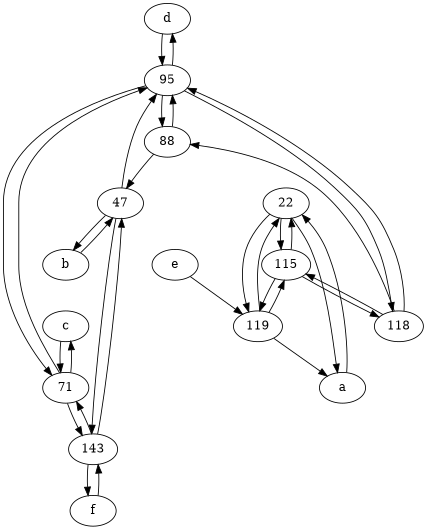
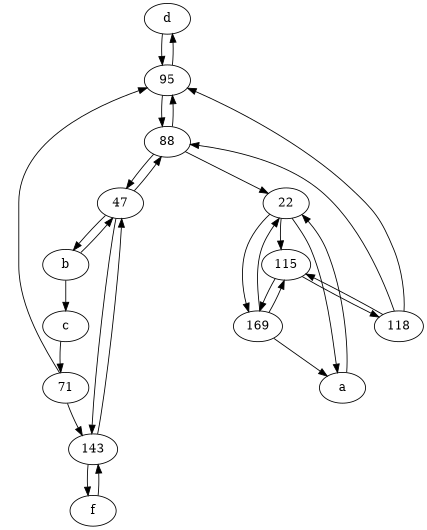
edge "47" -> "95": now "47" -> "88"
edge "95" -> "118": removed
edge "95" -> "71": removed
edge "115" -> "22": now "88" -> "22"
node "e": removed
node "119": label "119" -> "169"
edge "71" -> "c": now "b" -> "c"
edge "143" -> "71": removed
